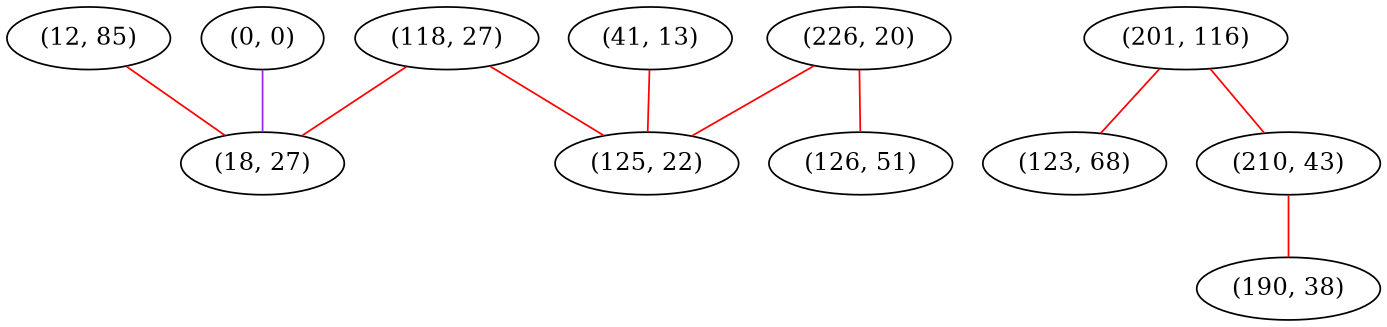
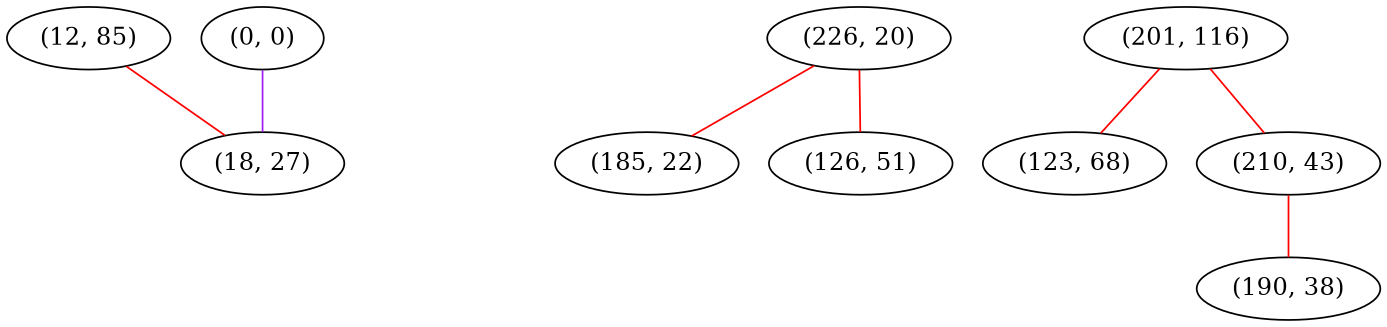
node "(118, 27)": removed
node "(41, 13)": removed
node "(125, 22)": label "(125, 22)" -> "(185, 22)"
